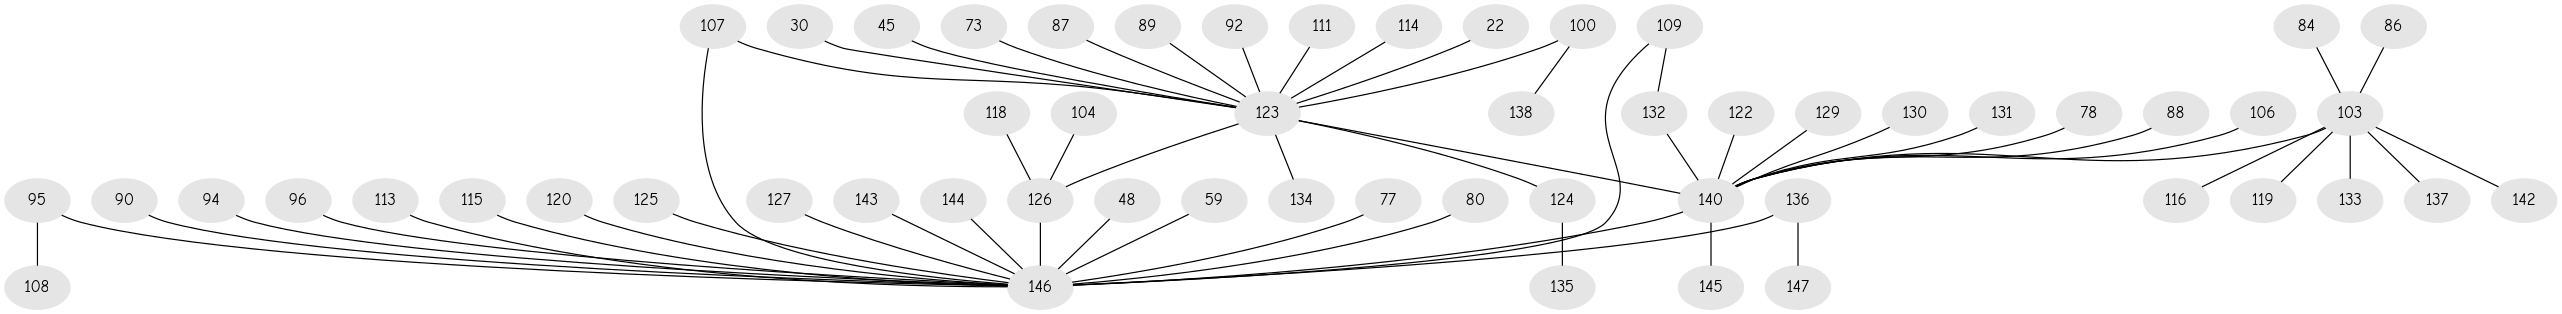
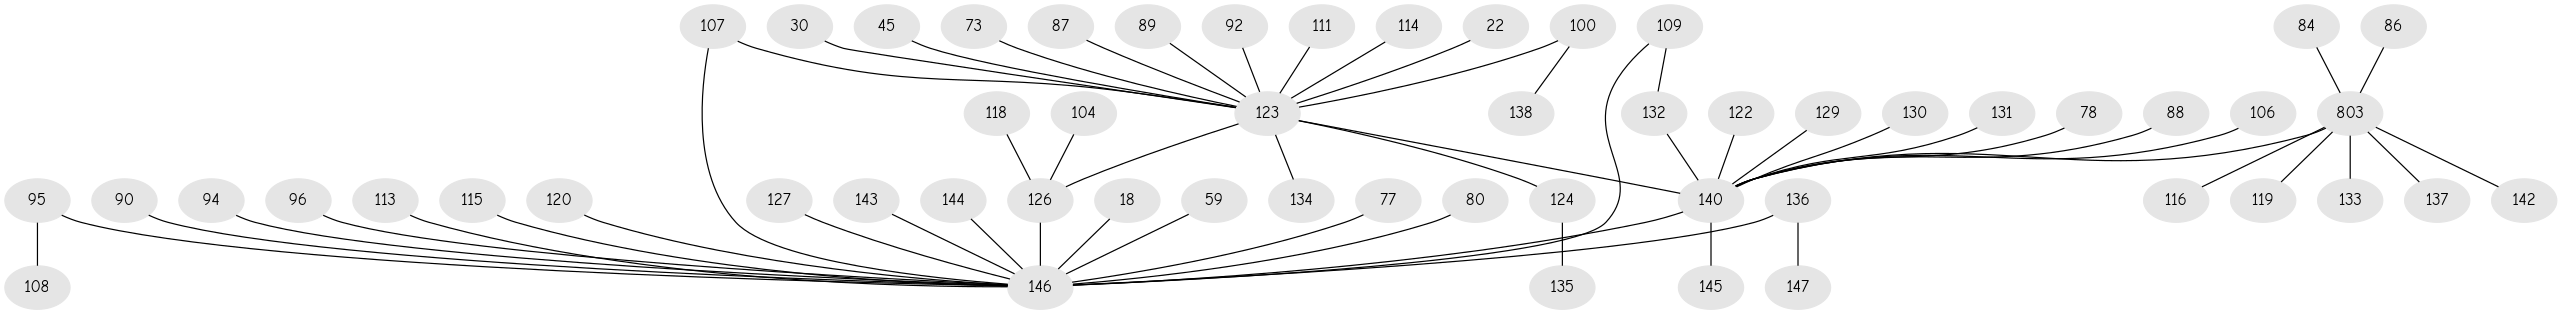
node "103": label "103" -> "803"
node "125": removed
node "48": label "48" -> "18"
